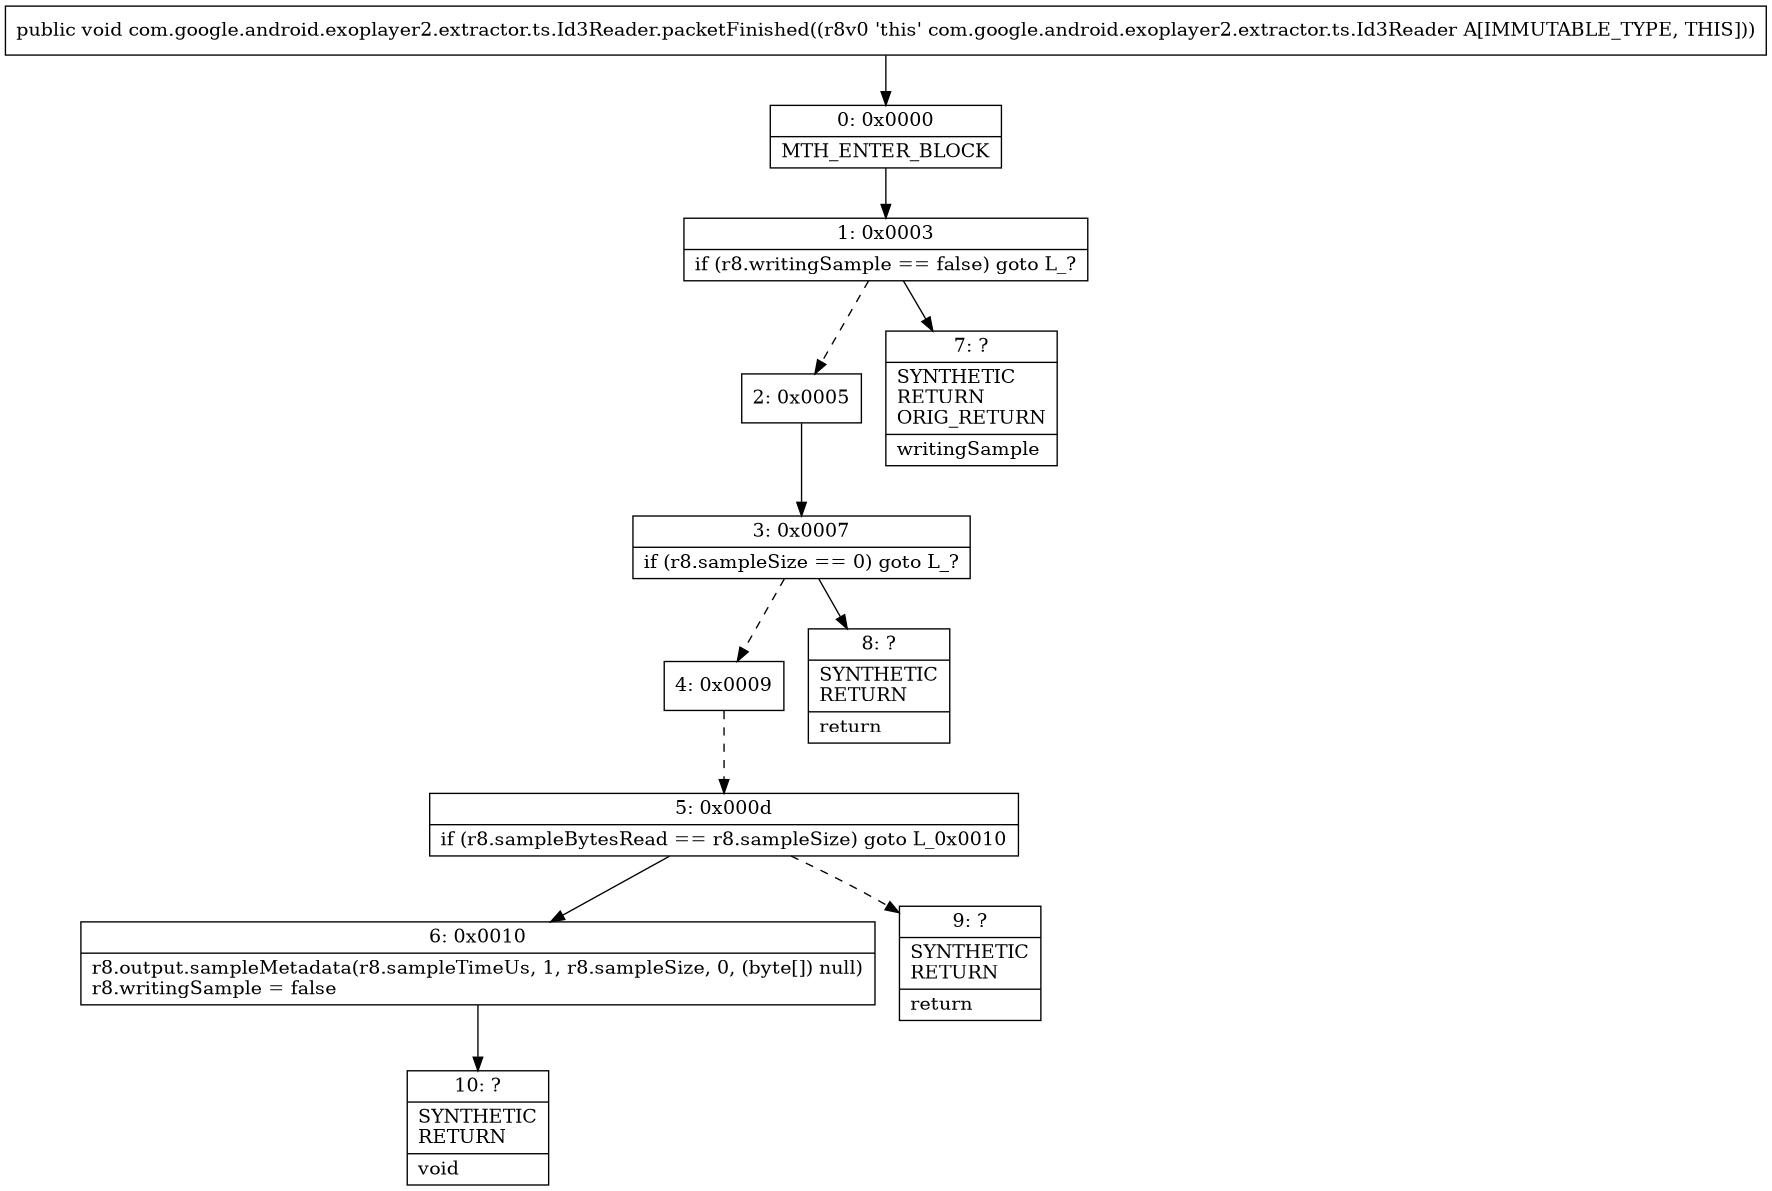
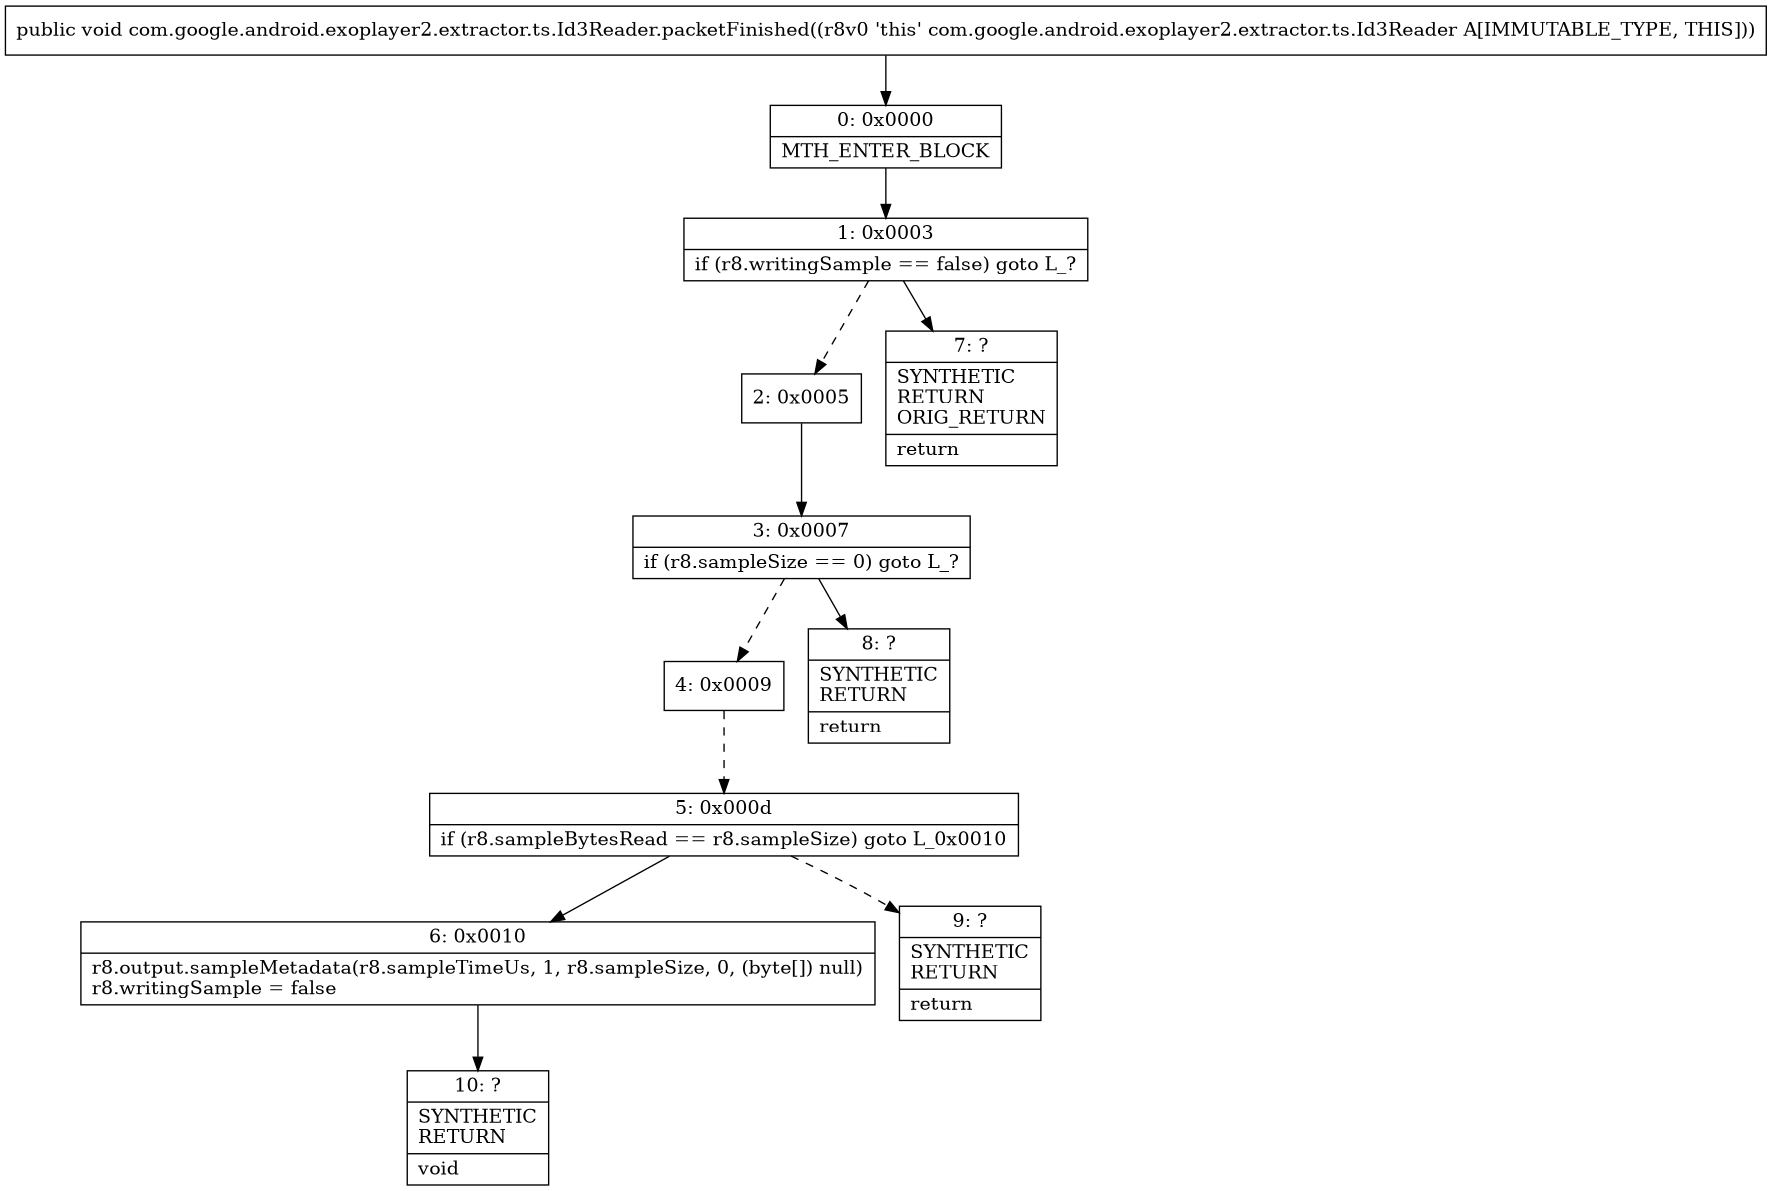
node "7: ?": text "writingSample" -> "return"
